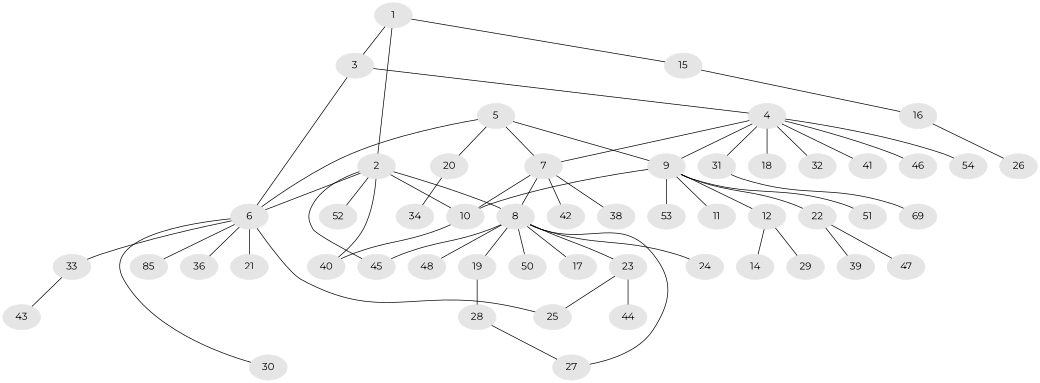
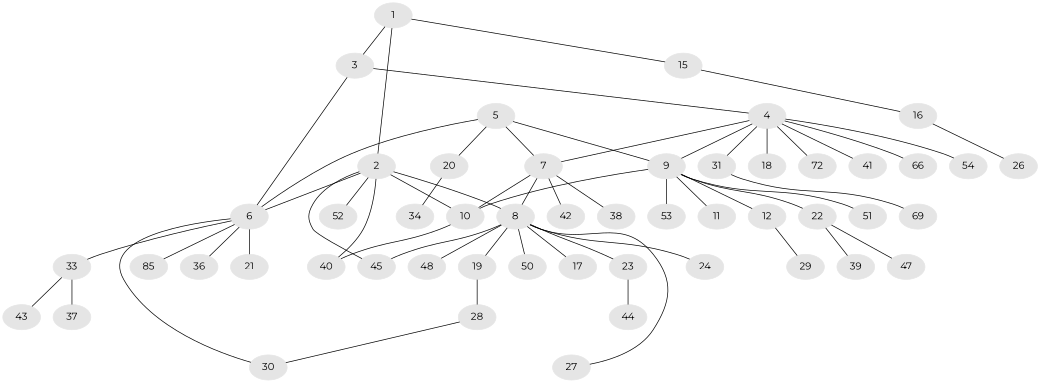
node "32": label "32" -> "72"
node "46": label "46" -> "66"
node "14": removed
node "37": added
node "25": removed
edge "28" -- "27": now "28" -- "30"
